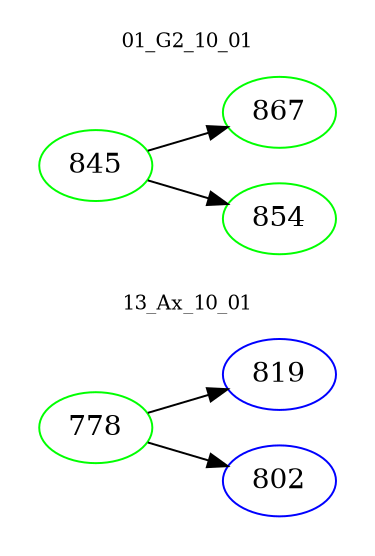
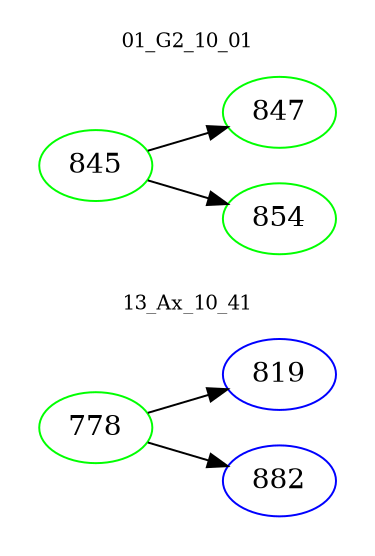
node "867": label "867" -> "847"
cluster "13_Ax_10_01": label "13_Ax_10_01" -> "13_Ax_10_41"
node "802": label "802" -> "882"
